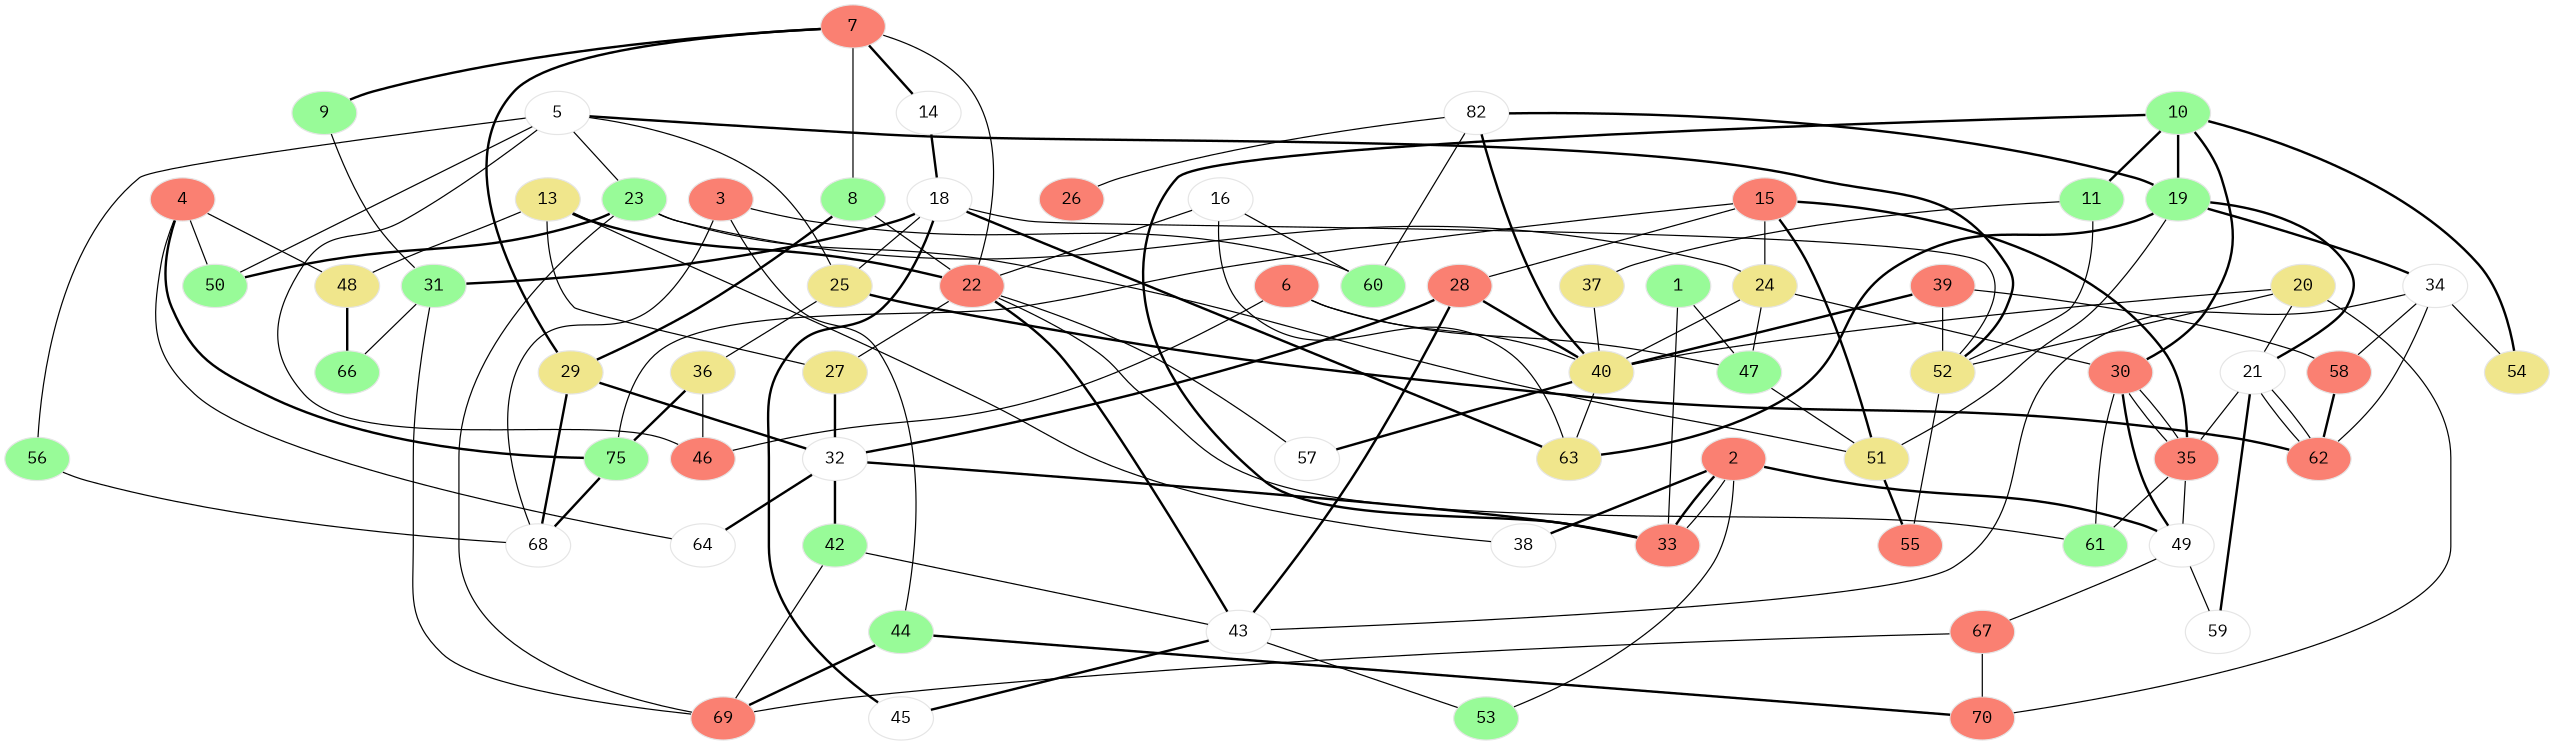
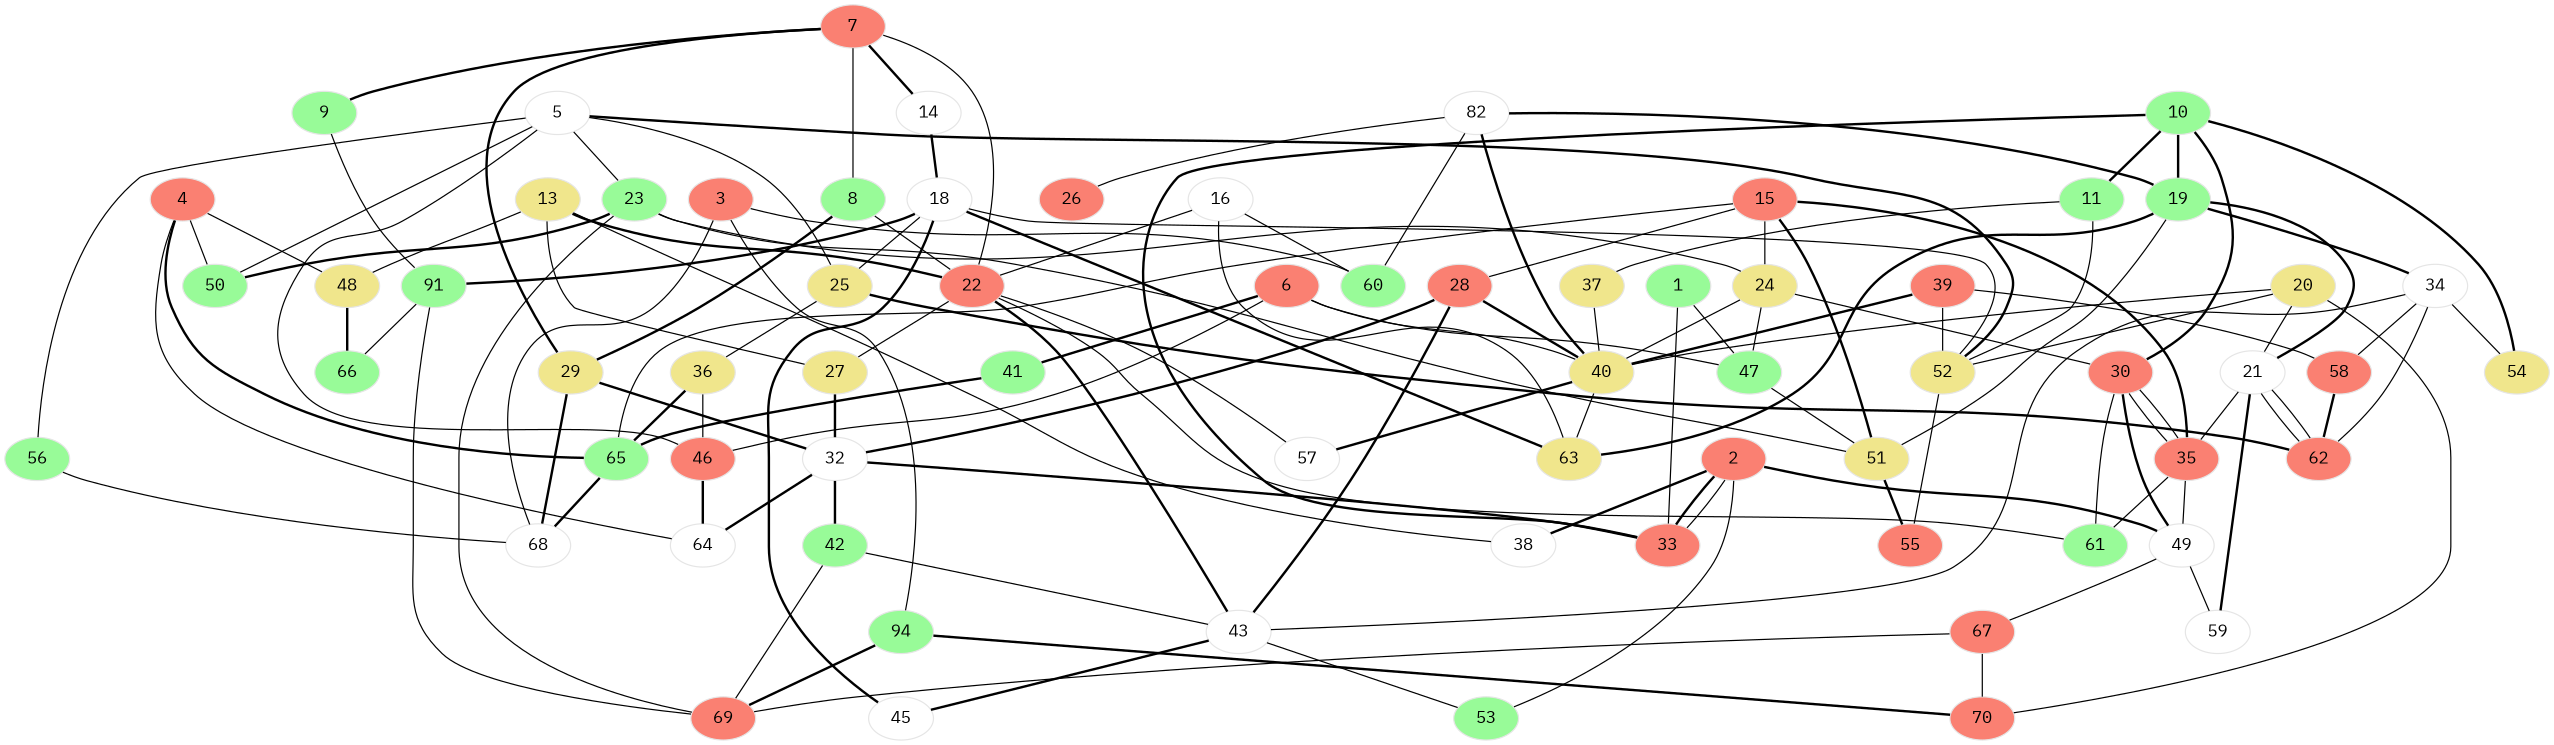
node "31": label "31" -> "91"
node "41": added
node "75": label "75" -> "65"
edge "46" -- "64": added
node "44": label "44" -> "94"
